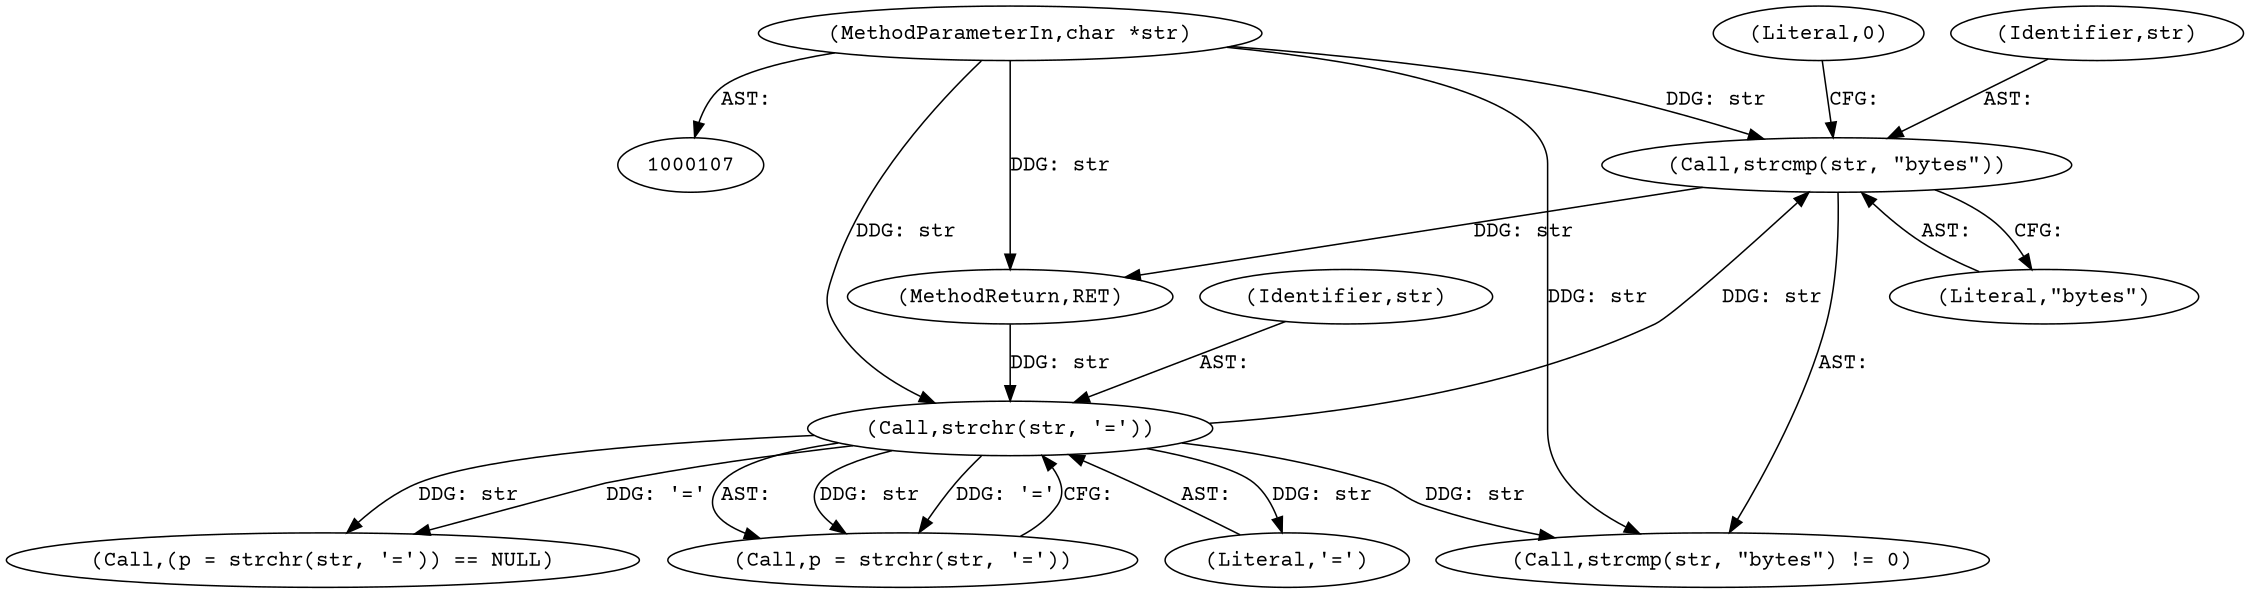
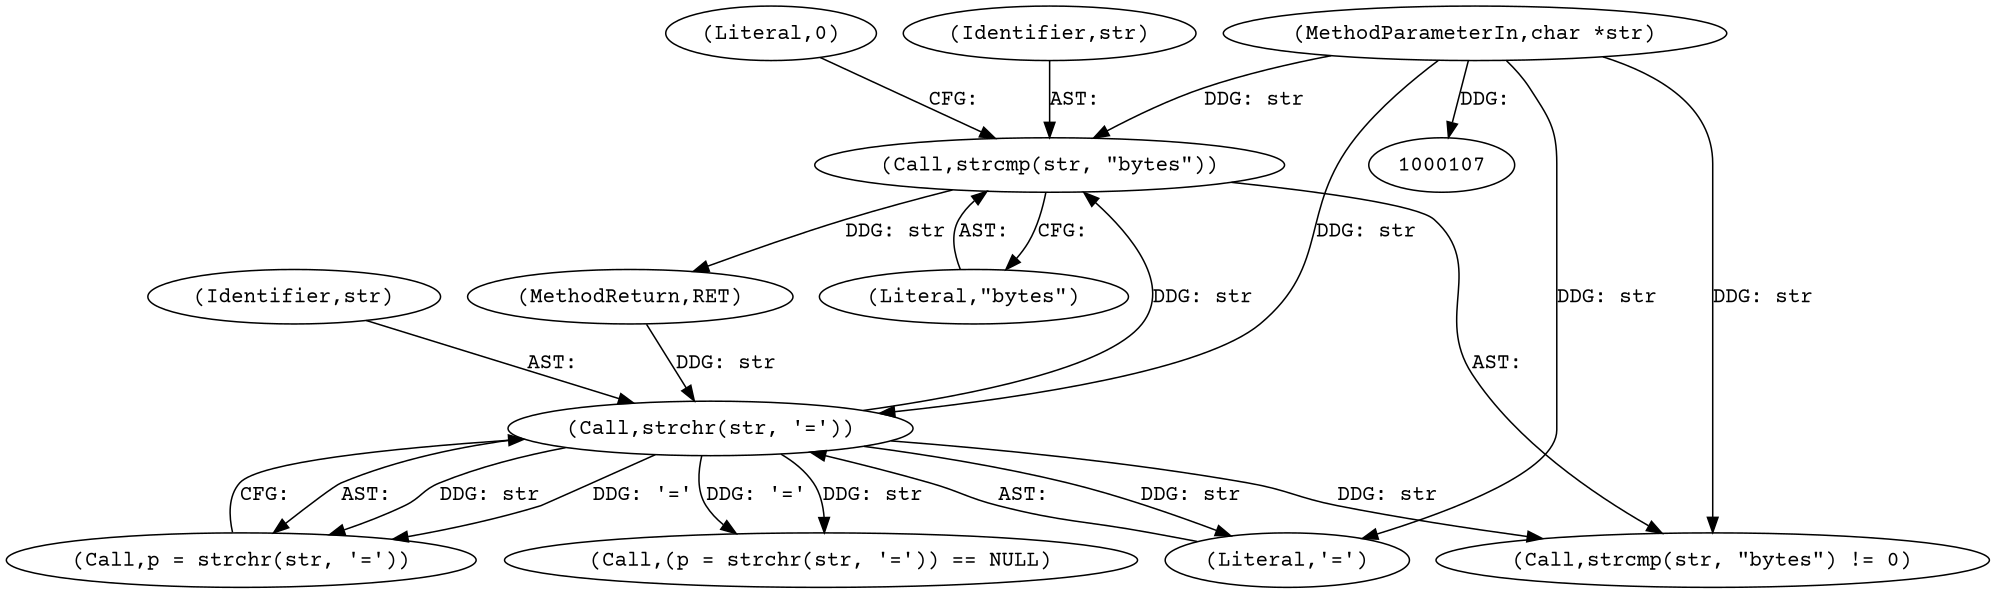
edge "(MethodParameterIn,char *str)" -> "1000107": label "AST: " -> "DDG: "
edge "(MethodParameterIn,char *str)" -> "(MethodReturn,RET)": now "(MethodParameterIn,char *str)" -> "(Literal,'=')"
